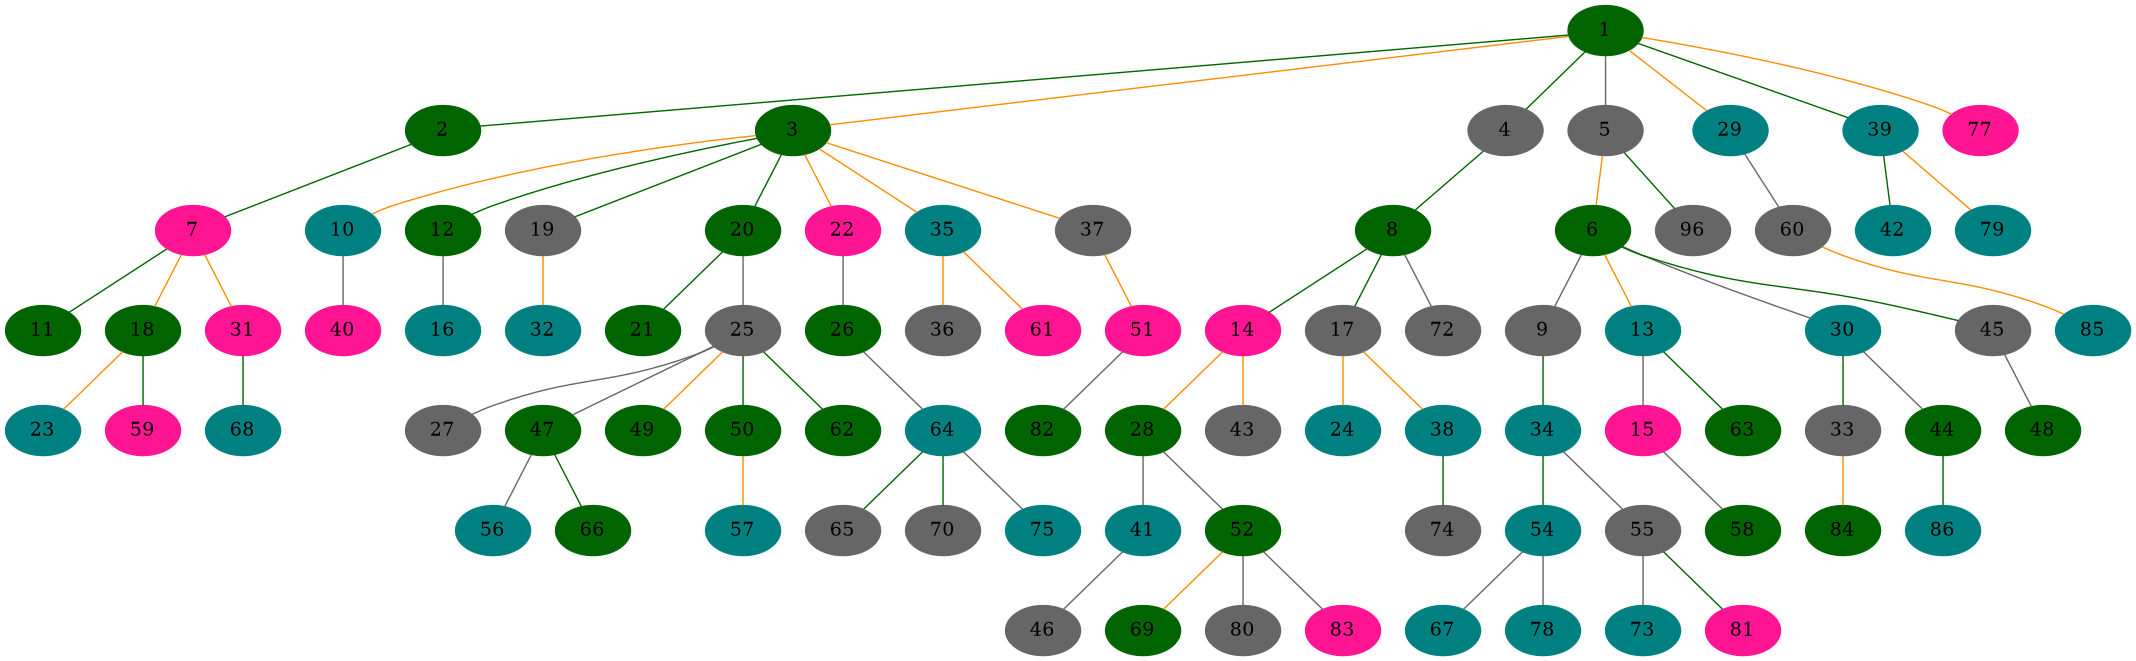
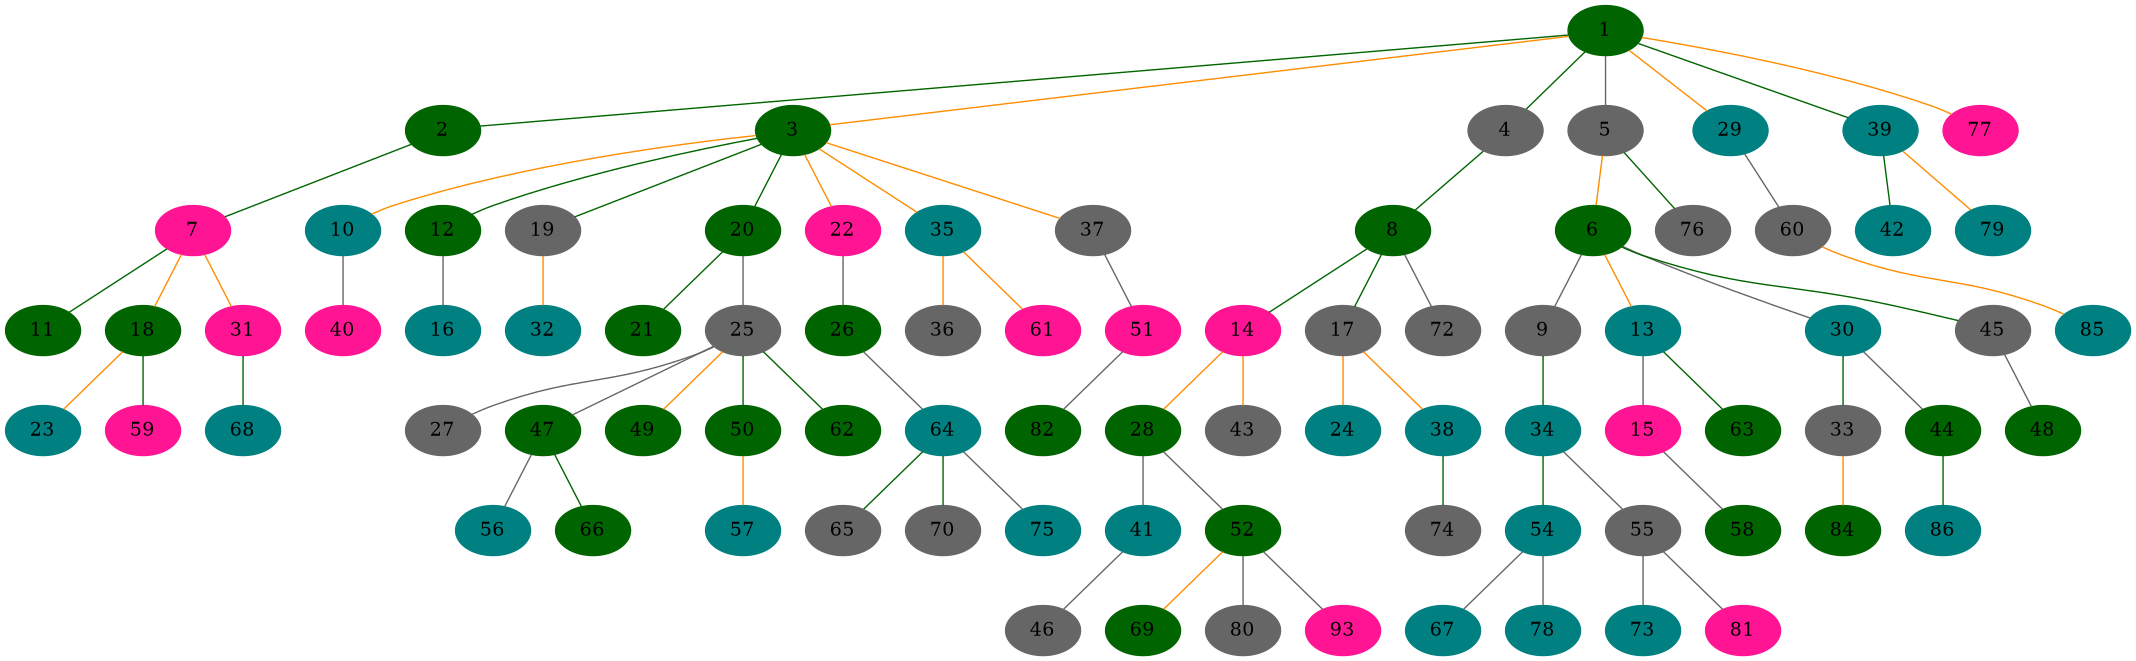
node "96": label "96" -> "76"
edge "37" -- "51": color darkorange -> gray40
edge "55" -- "81": color darkgreen -> gray40
node "83": label "83" -> "93"
